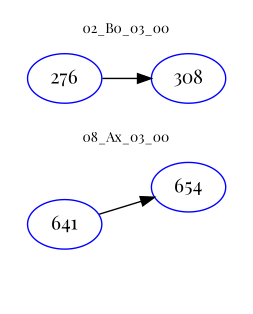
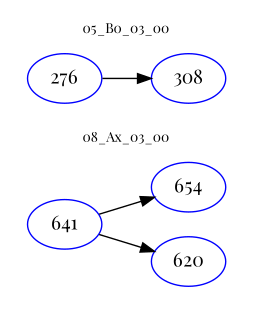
cluster "02_B0_03_00": label "02_B0_03_00" -> "05_B0_03_00"
node "620": added
